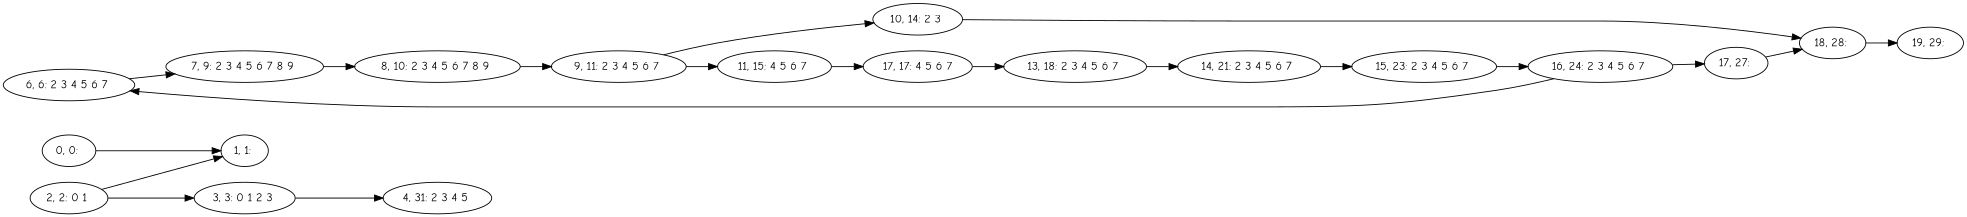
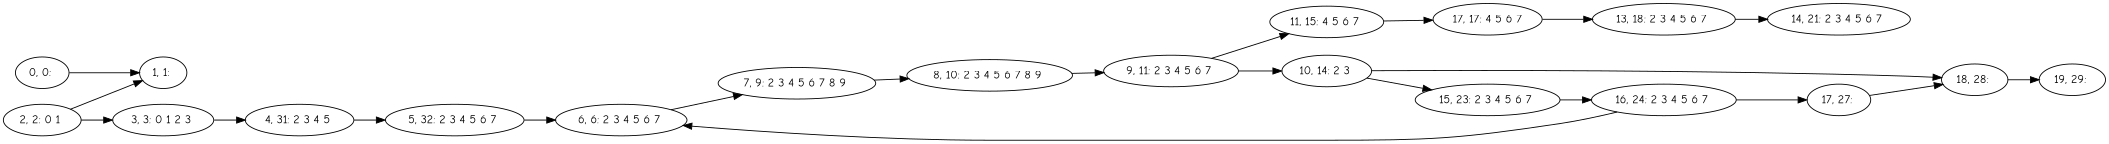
edge "14, 21: 2 3 4 5 6 7" -> "15, 23: 2 3 4 5 6 7": now "10, 14: 2 3" -> "15, 23: 2 3 4 5 6 7"
node "5, 32: 2 3 4 5 6 7": added
